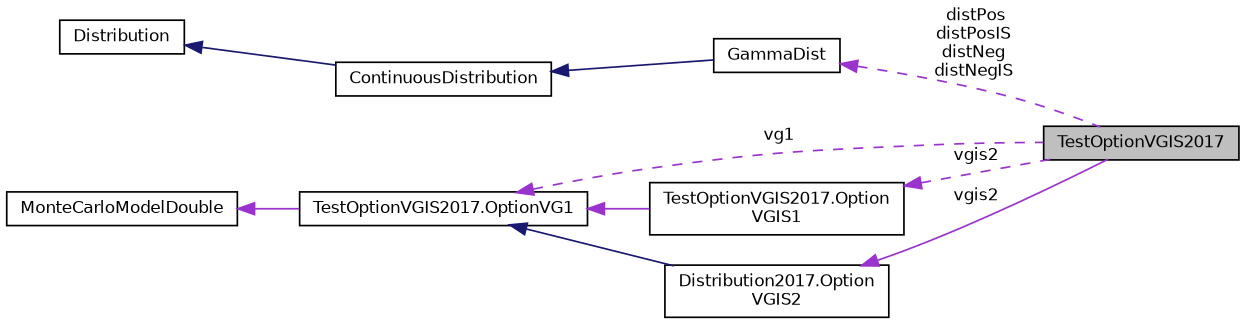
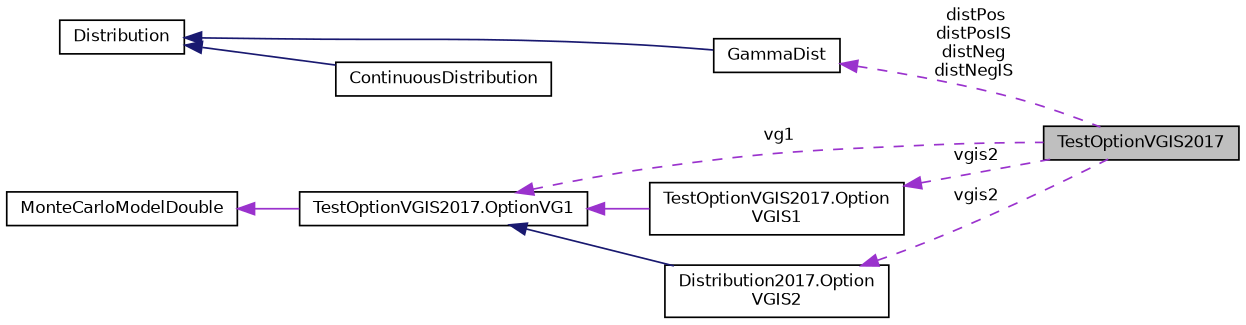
edge "GammaDist" -> "ContinuousDistribution": now "GammaDist" -> "Distribution"
edge "TestOptionVGIS2017" -> "Distribution2017.Option VGIS2": style solid -> dashed
